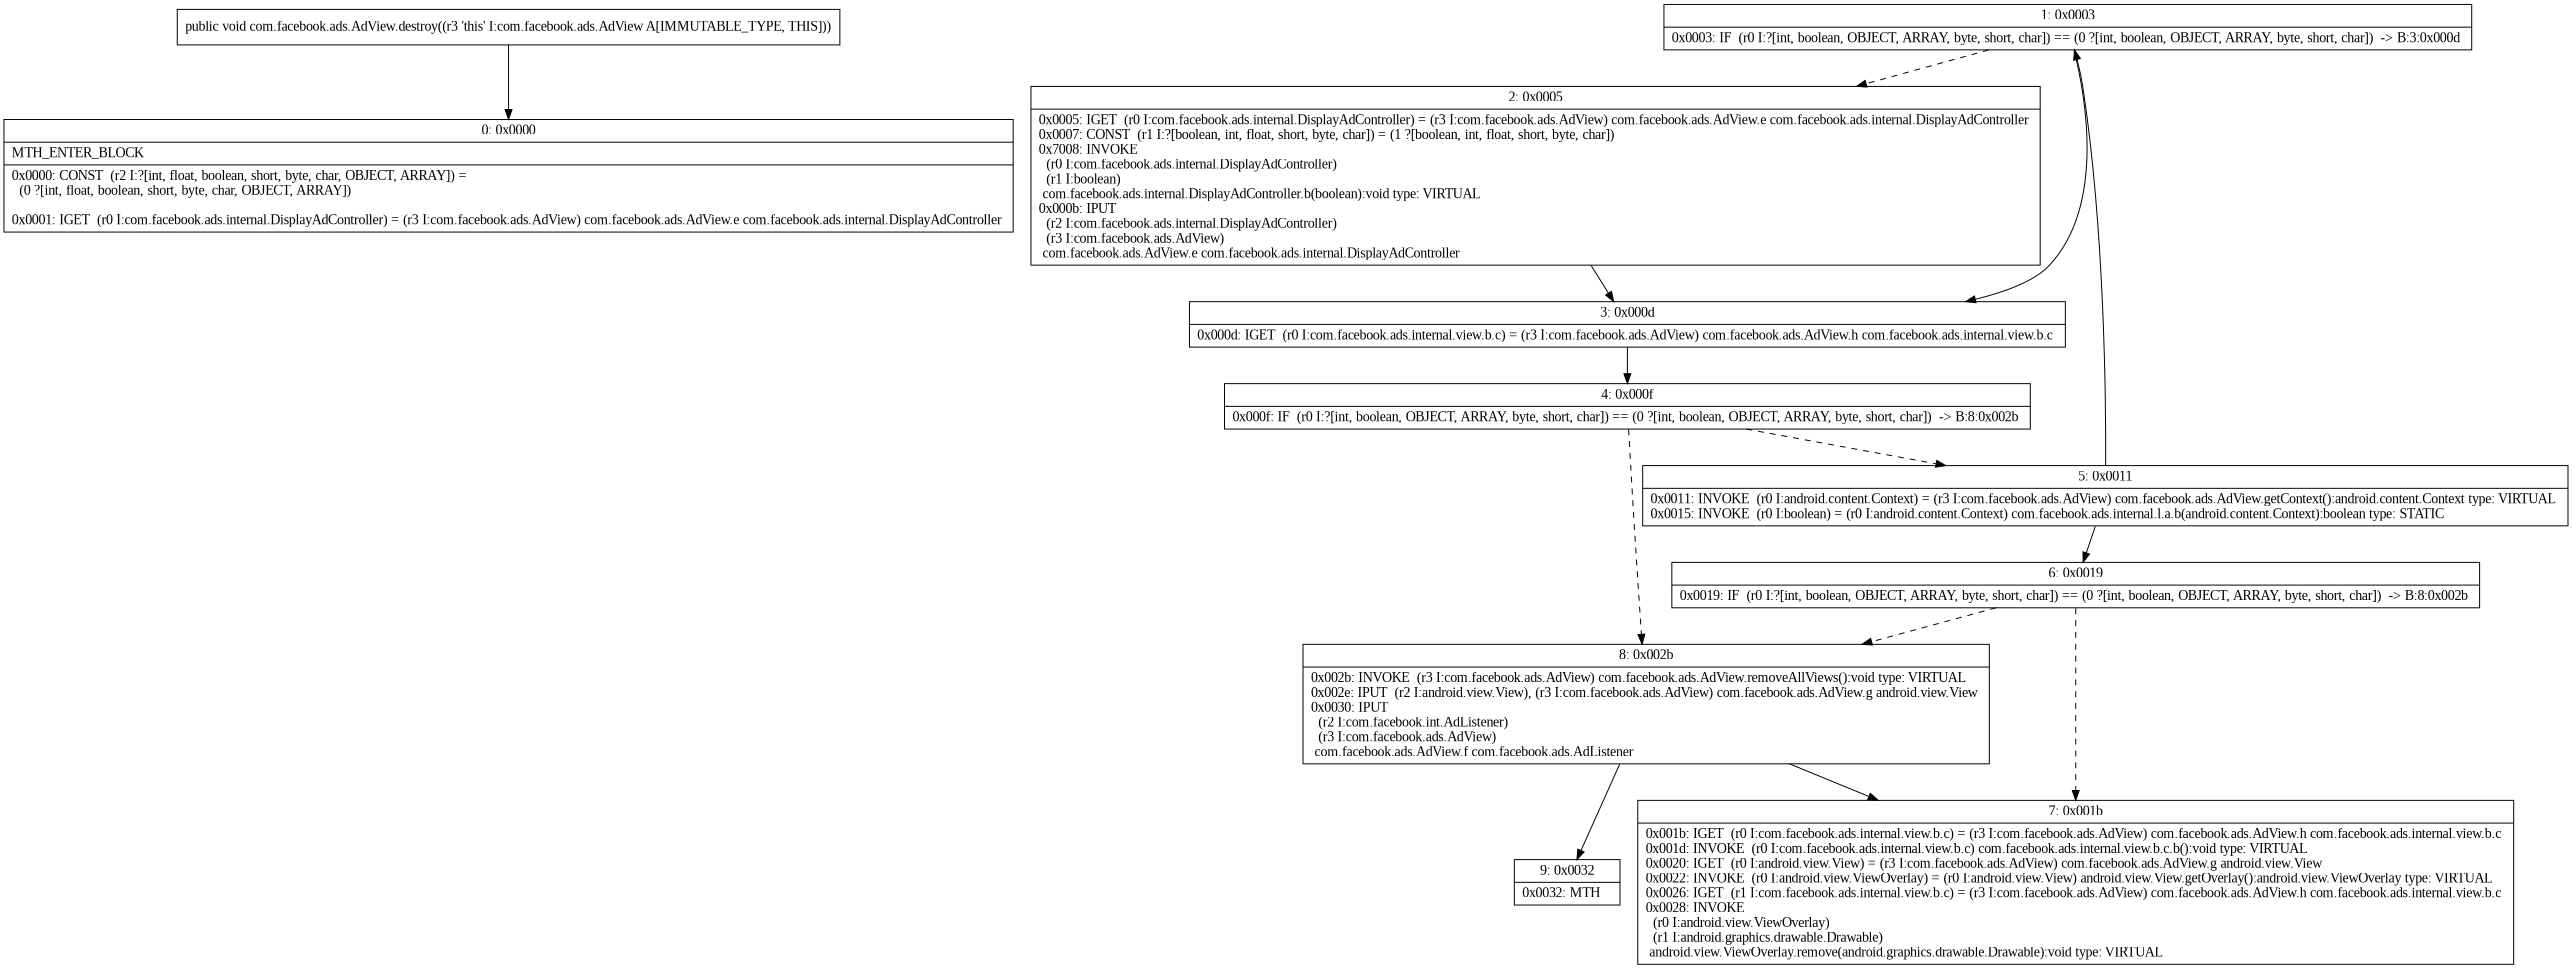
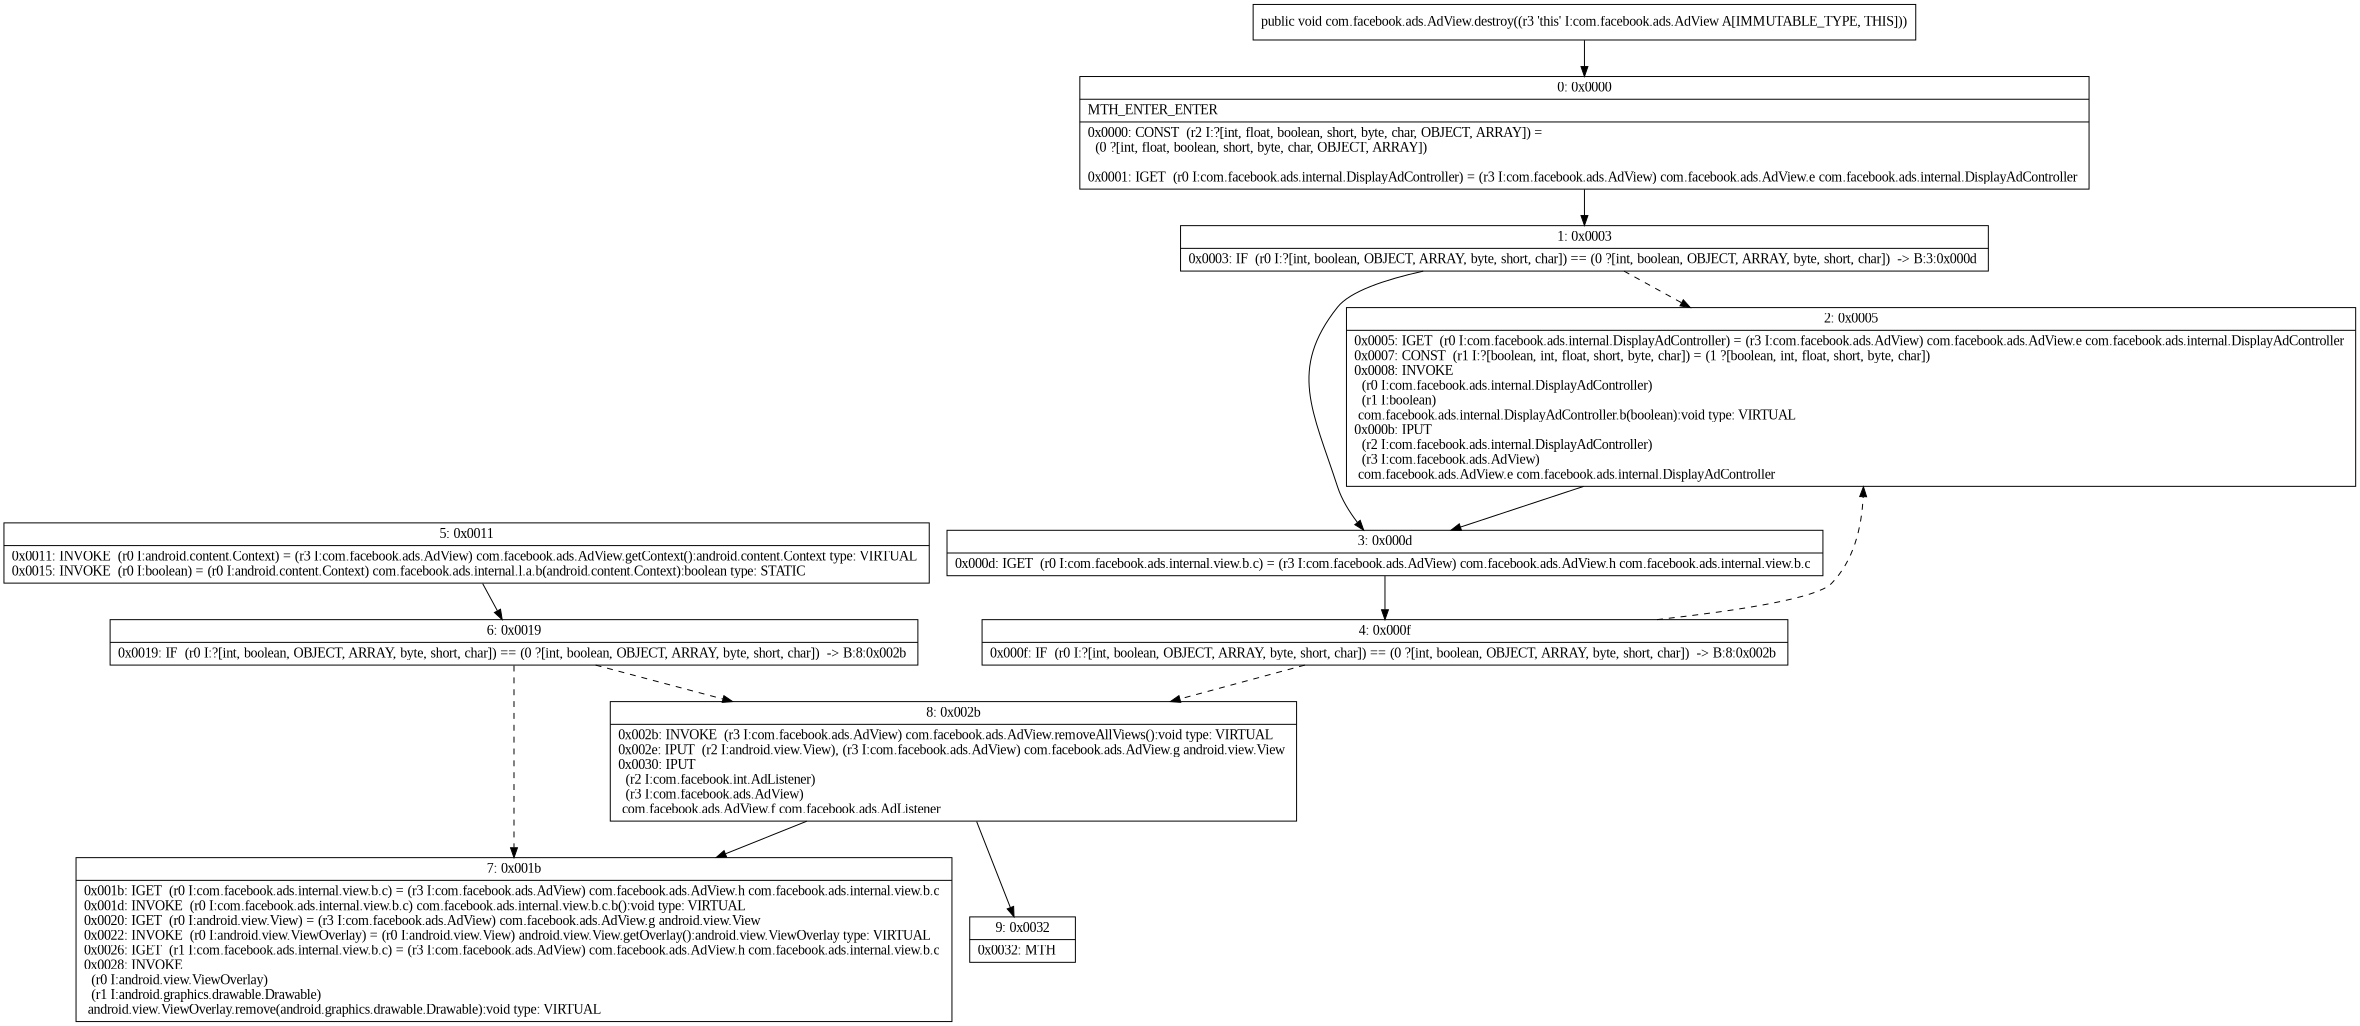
node "2: 0x0005": text "0x7008: INVOKE" -> "0x0008: INVOKE"
node "0: 0x0000": text "MTH_ENTER_BLOCK" -> "MTH_ENTER_ENTER"
edge "5: 0x0011" -> "1: 0x0003": now "0: 0x0000" -> "1: 0x0003"
edge "4: 0x000f" -> "5: 0x0011": now "4: 0x000f" -> "2: 0x0005"
